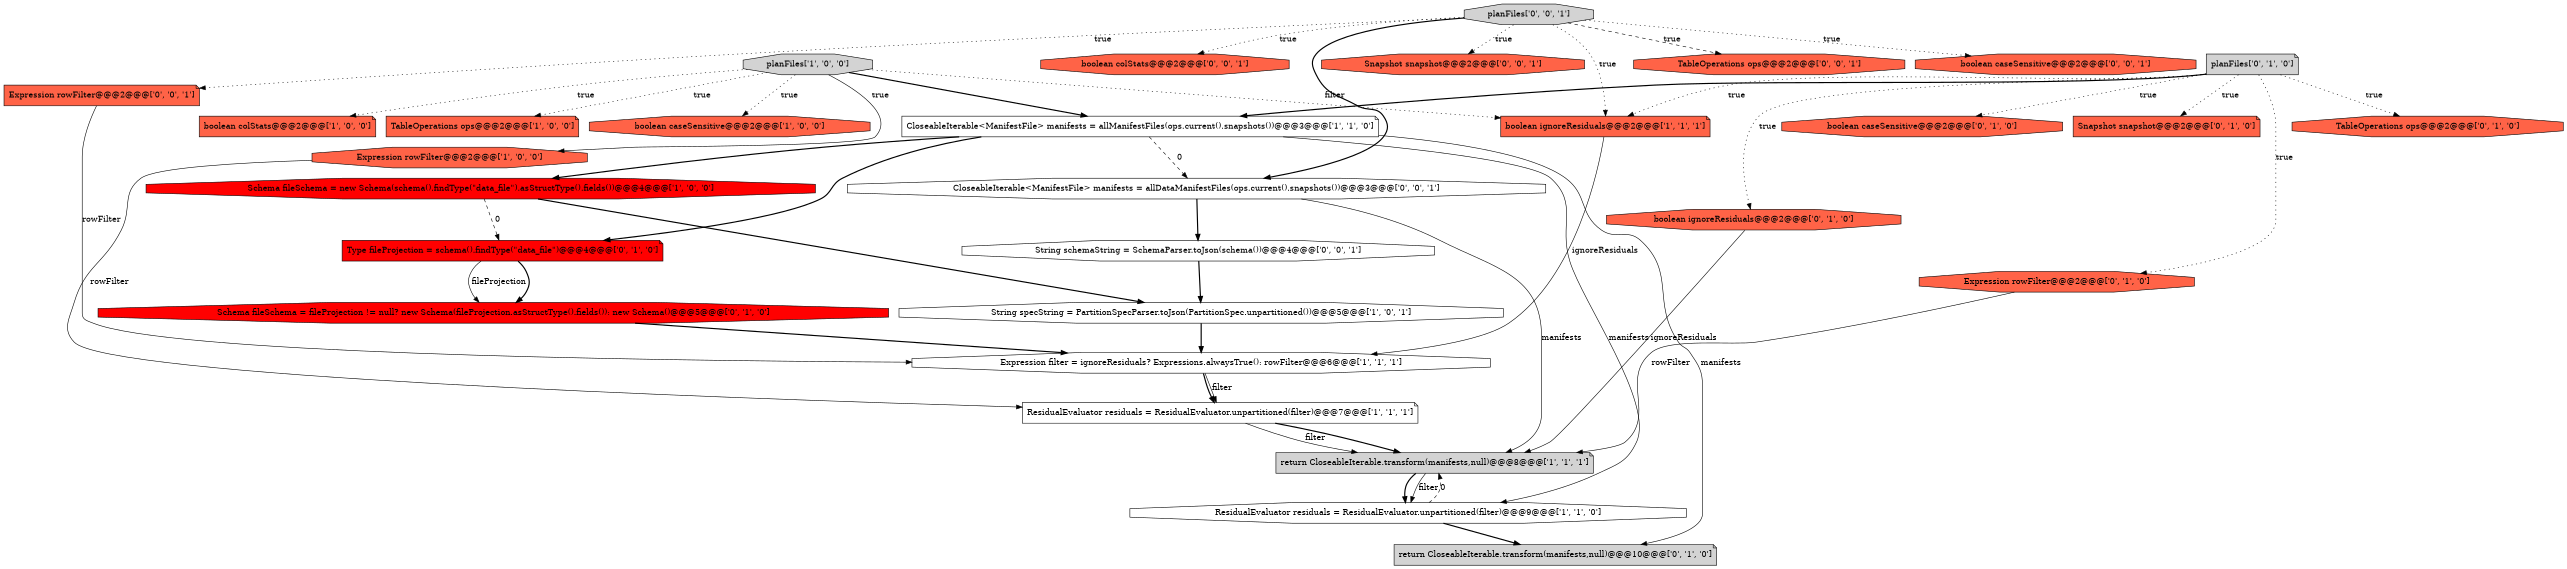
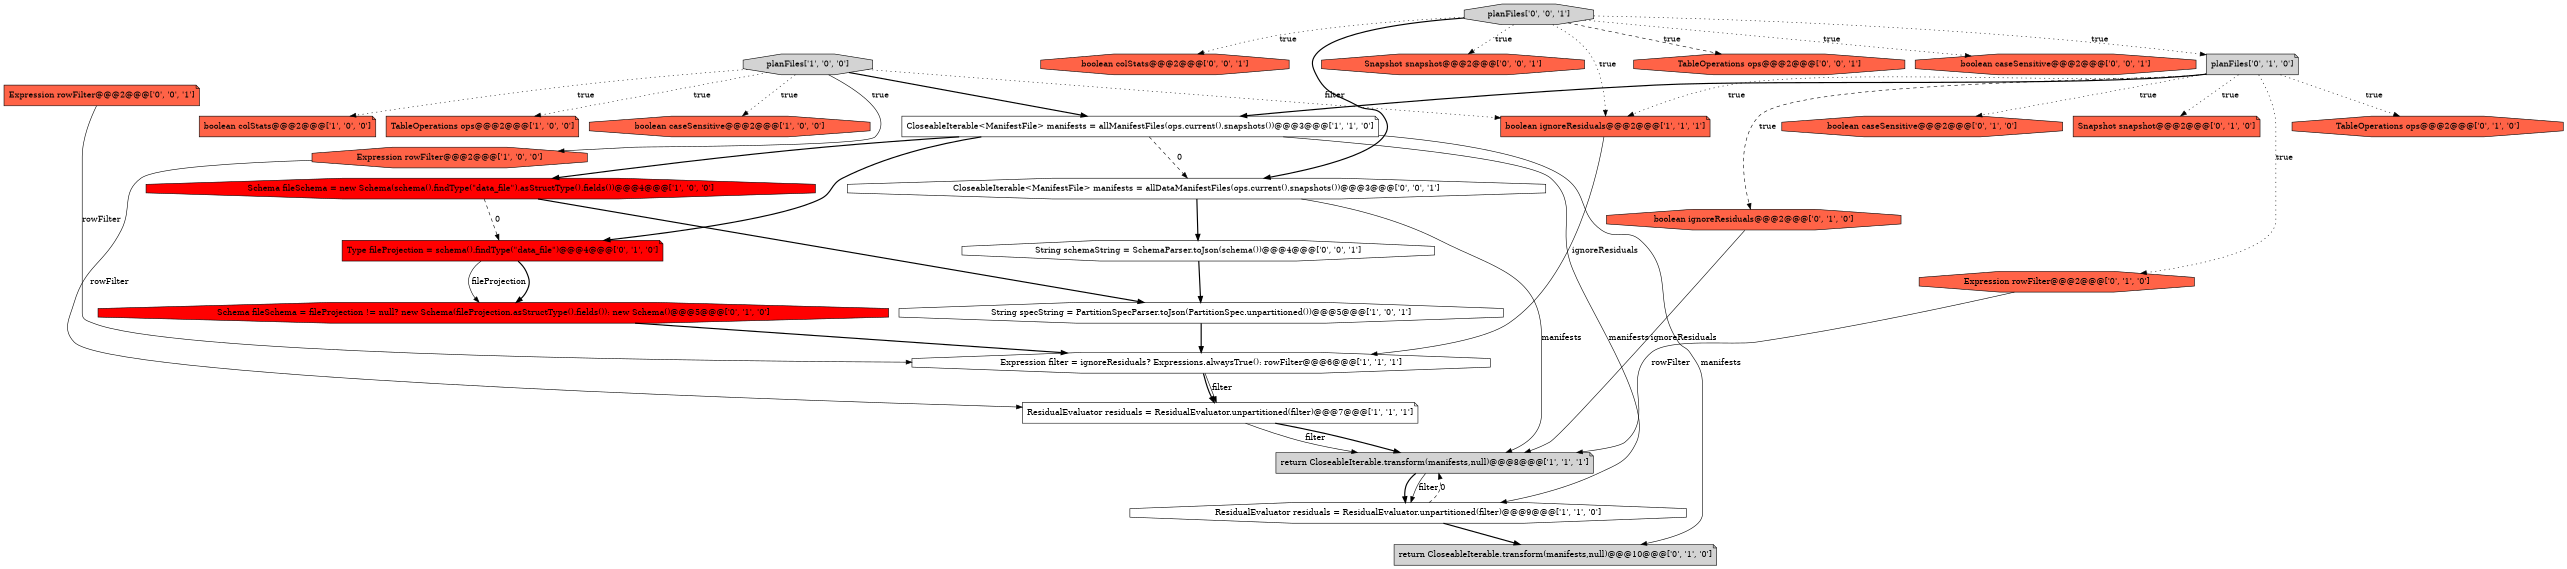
edge "planFiles['0', '0', '1']" -> "Expression rowFilter@@@2@@@['0', '0', '1']": now "planFiles['0', '0', '1']" -> "planFiles['0', '1', '0']"
edge "planFiles['0', '1', '0']" -> "boolean ignoreResiduals@@@2@@@['0', '1', '0']": style dotted -> dashed
